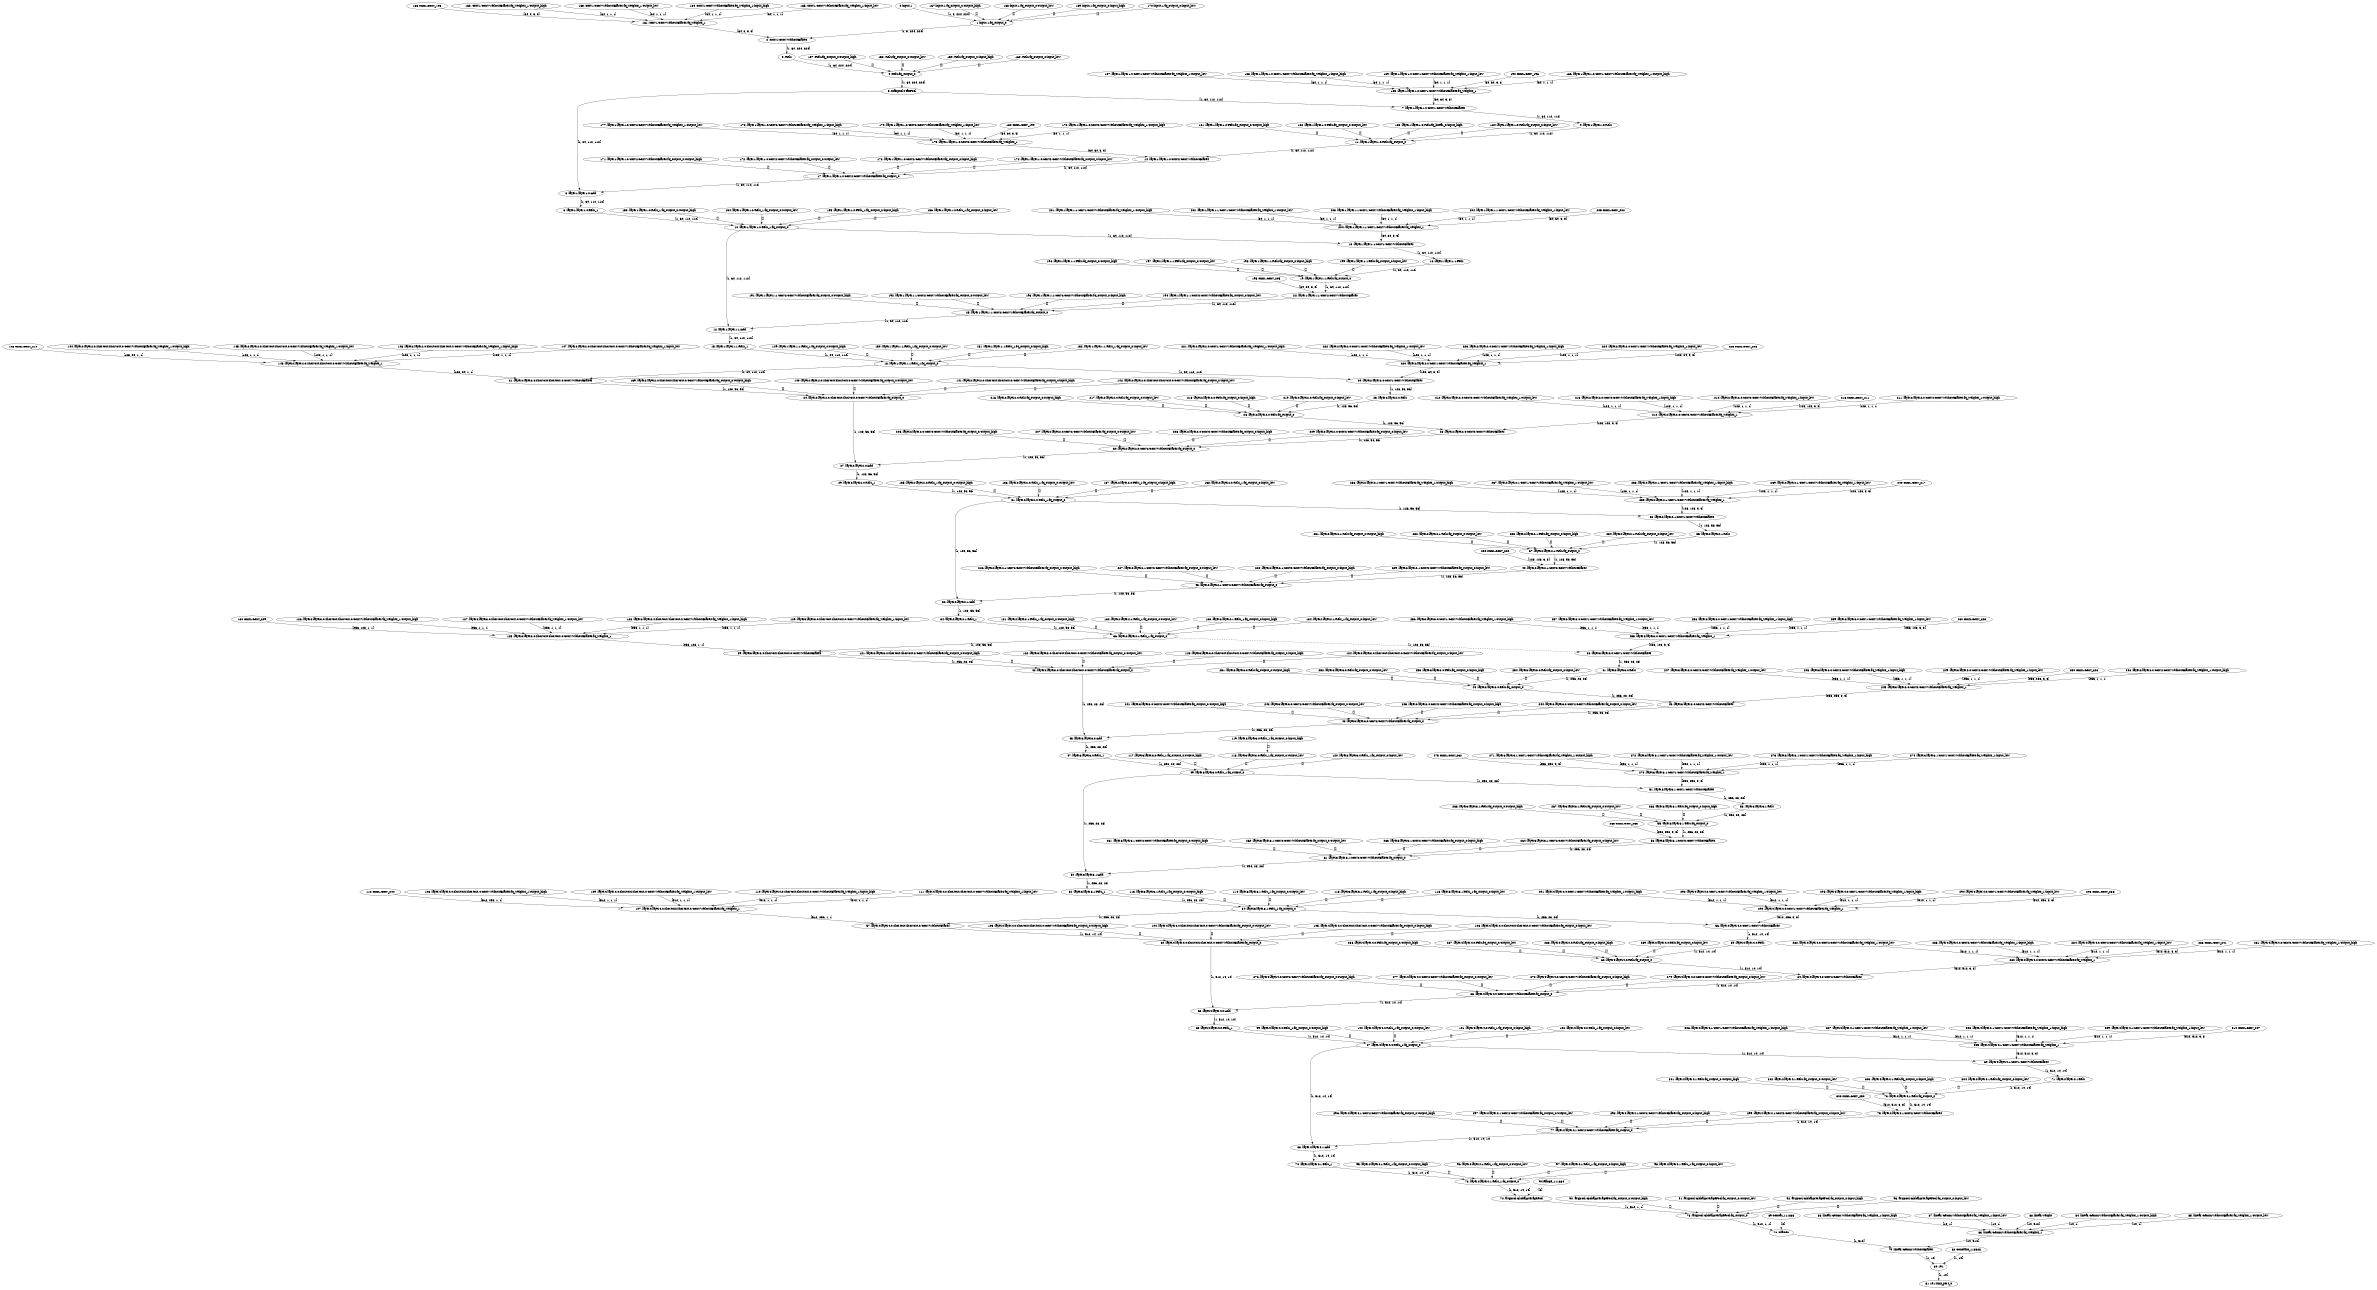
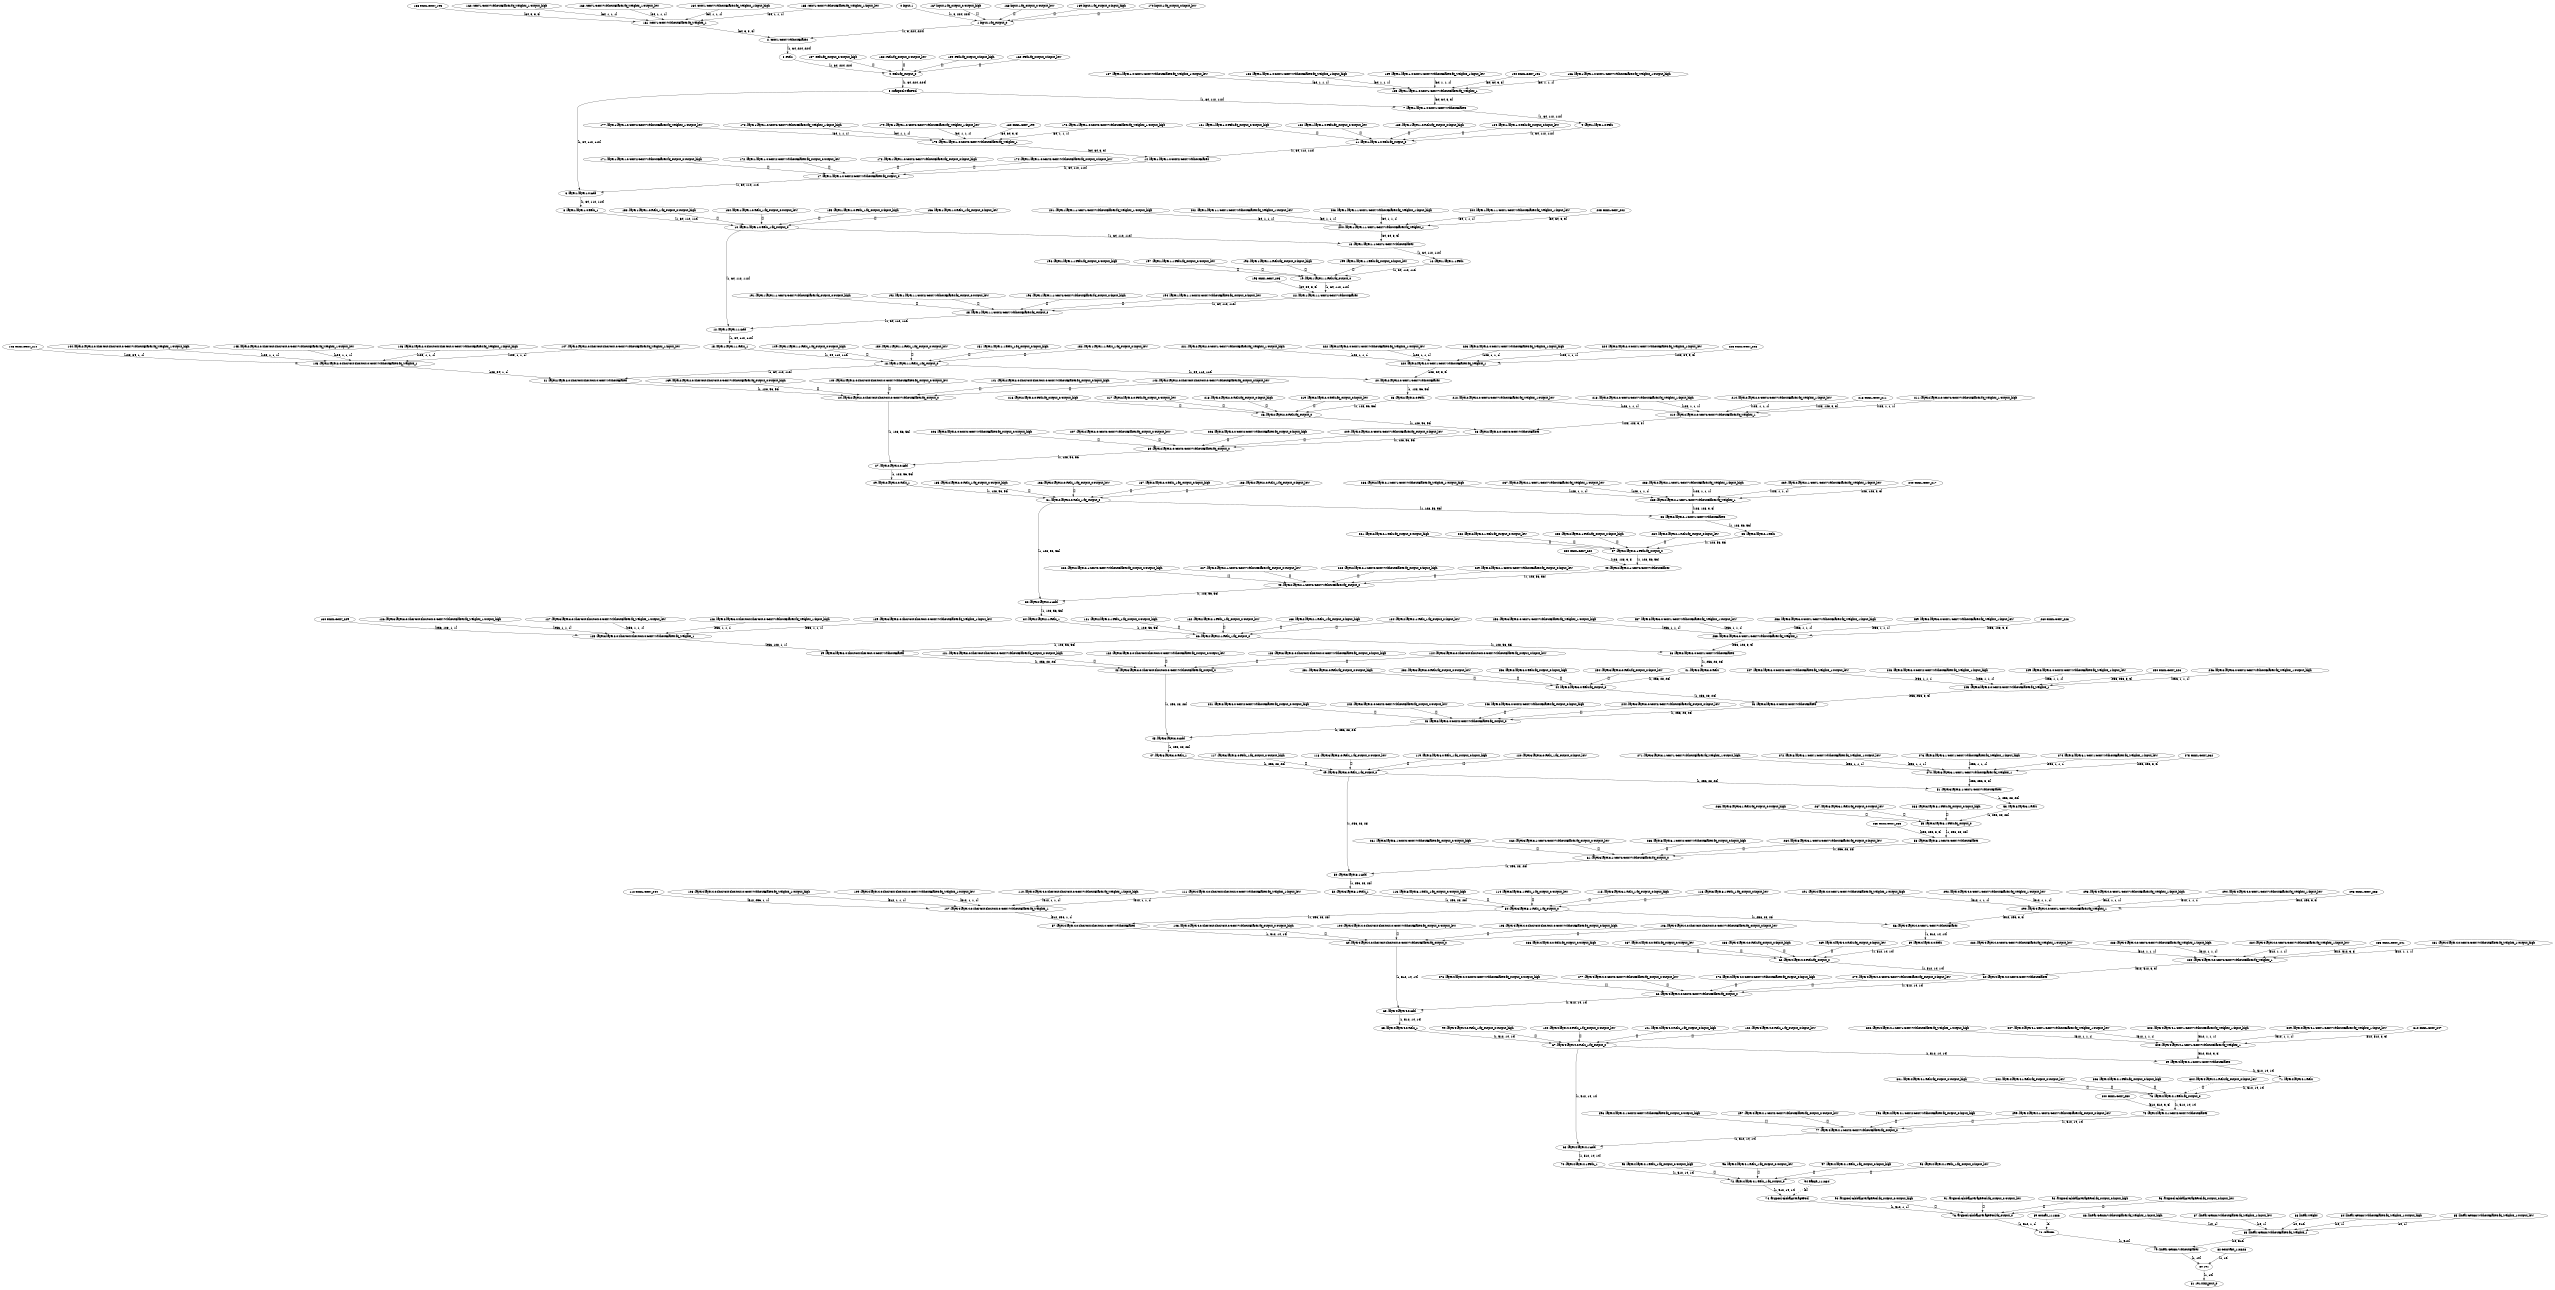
node "183 /layer1/layer1.0/Relu/fq_linear_0/input_high": label "183 /layer1/layer1.0/Relu/fq_linear_0/input_high" -> "183 /layer1/layer1.0/Relu/fq_output_0/input_high"
edge "36 /layer2/layer2.1/Relu_1/fq_output_0" -> "38 /layer3/layer3.0/conv1/Conv/WithoutBiases": style dashed -> solid
edge "119 /layer3/layer3.0/Relu_1/fq_output_0/input_high" -> "118 /layer3/layer3.0/Relu_1/fq_output_0/output_low": now "119 /layer3/layer3.0/Relu_1/fq_output_0/input_high" -> "49 /layer3/layer3.0/Relu_1/fq_output_0"
